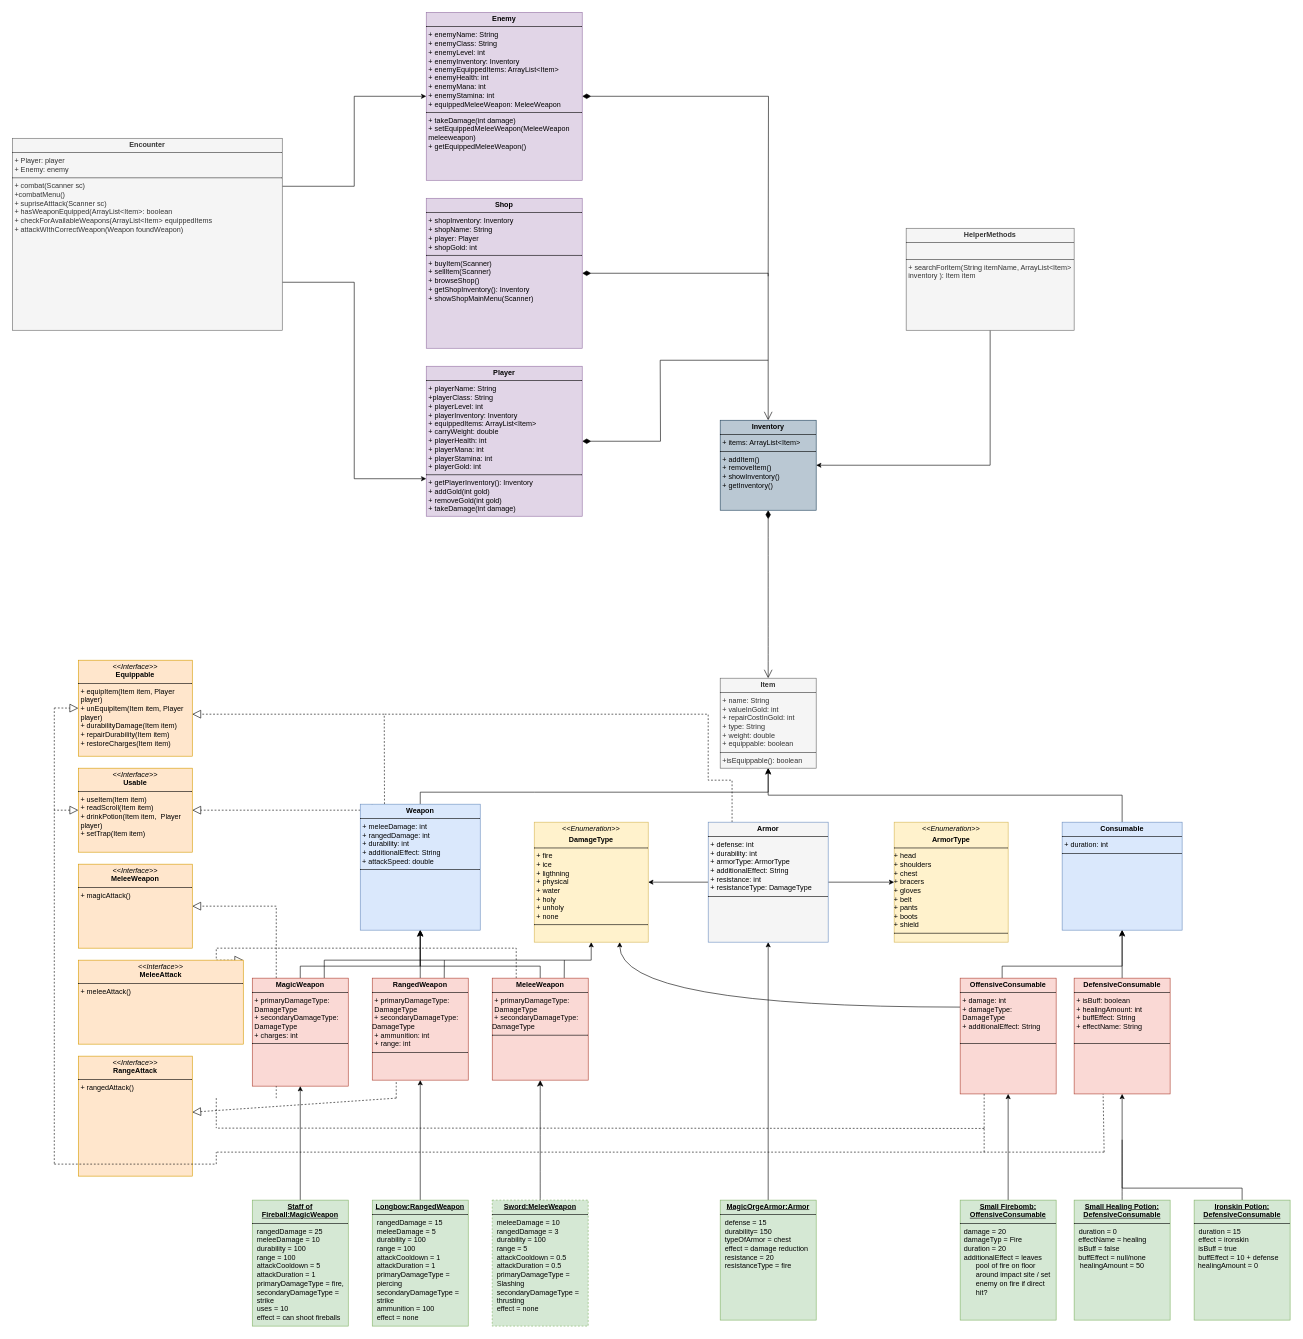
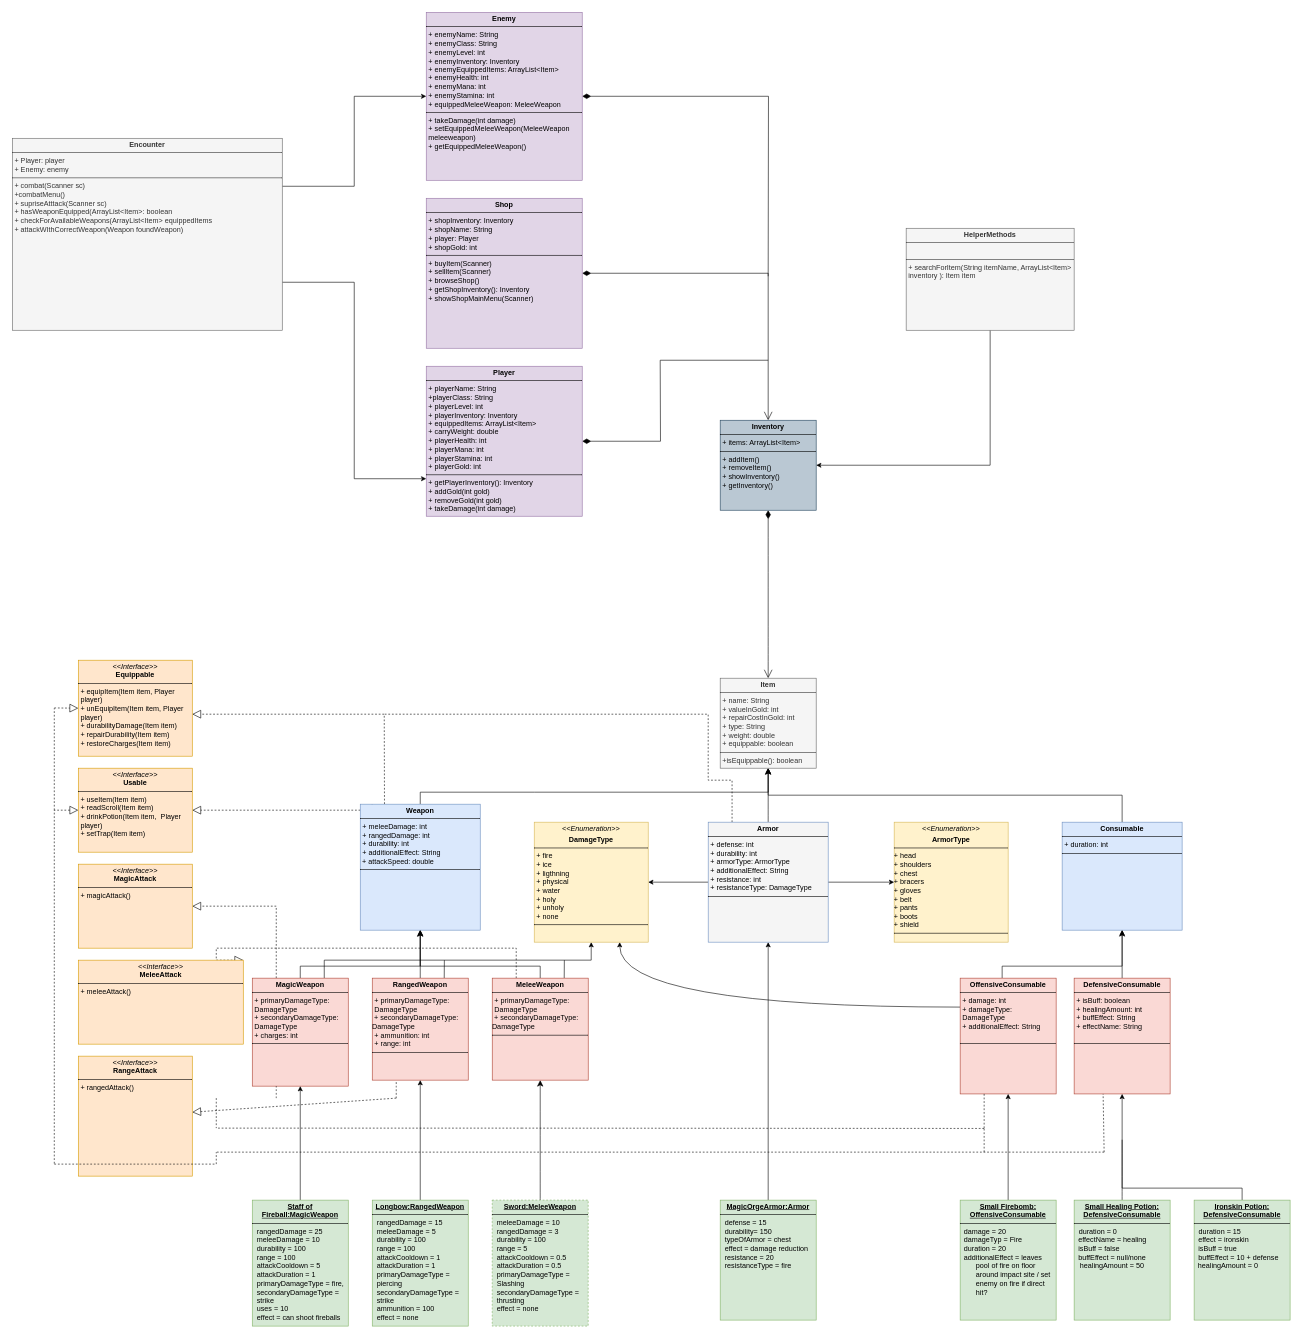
edge "Armor + defense: int + durability: int + armorType: ArmorType + additionalEffect: String + resistance: int + resistanceType: DamageType" -> "Item + name: String + valueInGold: int + repairCostInGold: int + type: String + weight: double + equippable: boolean +isEquippable(): boolean": added
node "<<Interface>> MeleeWeapon + magicAttack()": label "<<Interface>> MeleeWeapon + magicAttack()" -> "<<Interface>> MagicAttack + magicAttack()"
